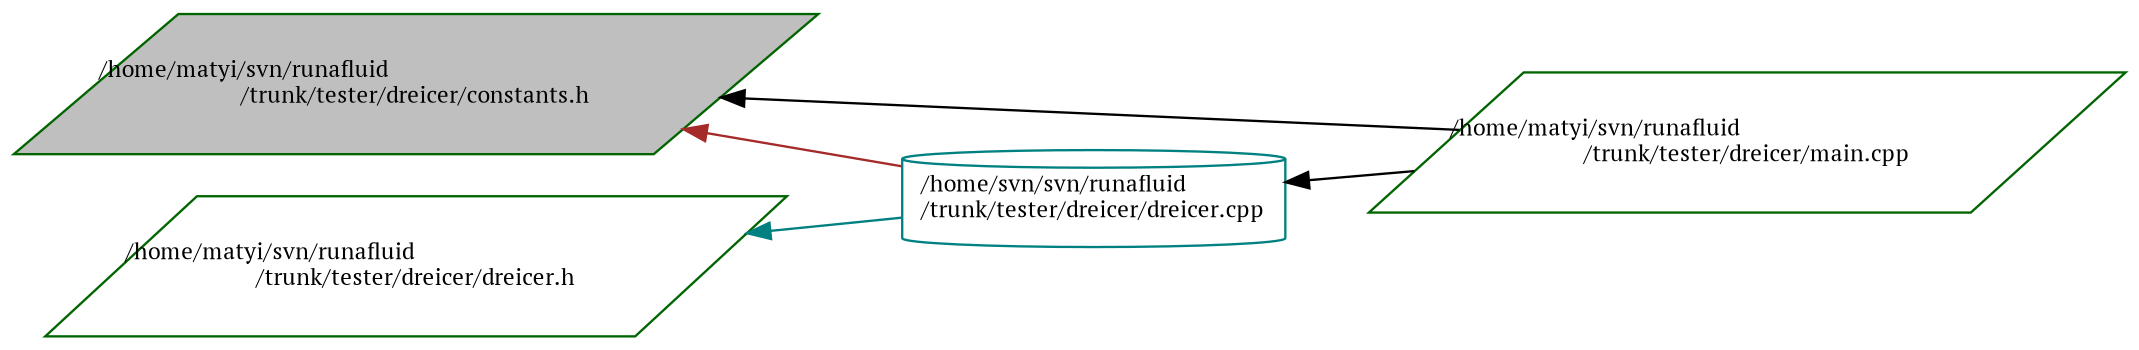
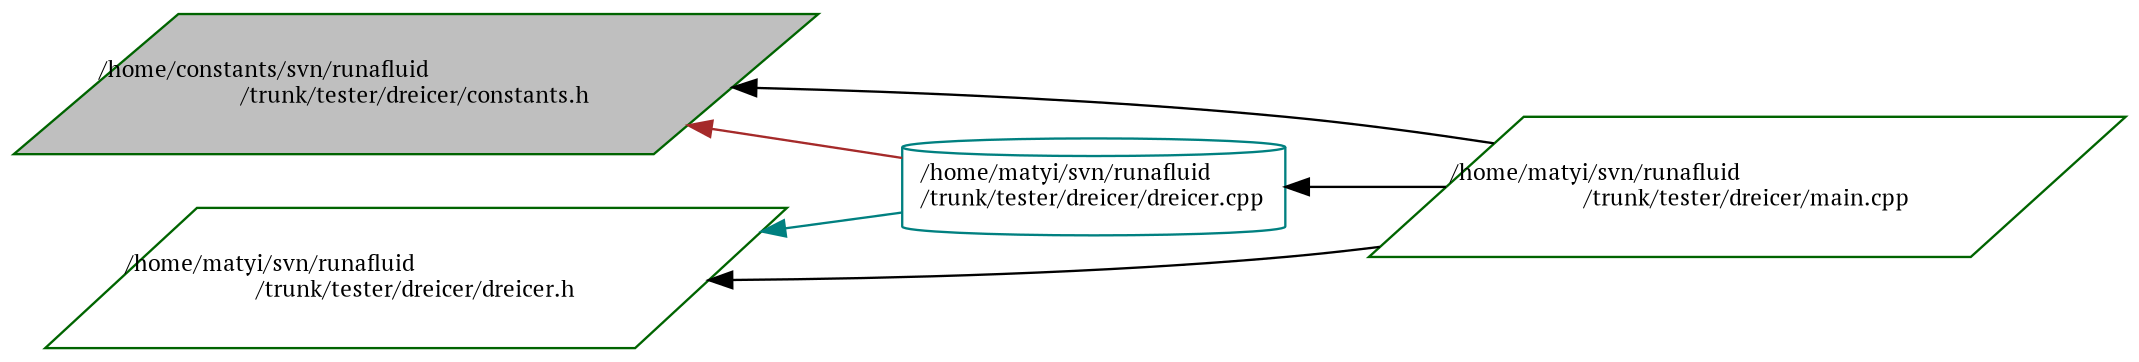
node "/home/matyi/svn/runafluid /trunk/tester/dreicer/constants.h": label "/home/matyi/svn/runafluid /trunk/tester/dreicer/constants.h" -> "/home/constants/svn/runafluid /trunk/tester/dreicer/constants.h"
node "/home/svn/svn/runafluid /trunk/tester/dreicer/dreicer.cpp": label "/home/svn/svn/runafluid /trunk/tester/dreicer/dreicer.cpp" -> "/home/matyi/svn/runafluid /trunk/tester/dreicer/dreicer.cpp"
edge "/home/matyi/svn/runafluid /trunk/tester/dreicer/main.cpp" -> "/home/matyi/svn/runafluid /trunk/tester/dreicer/dreicer.h": added
